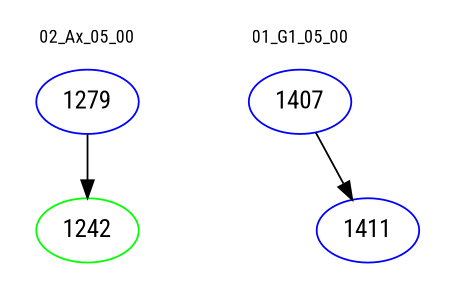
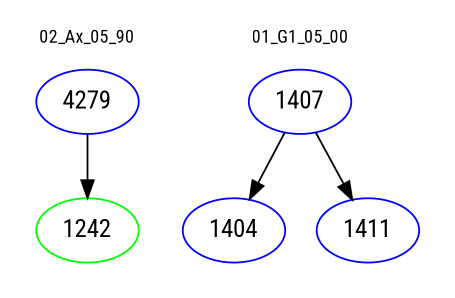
cluster "02_Ax_05_00": label "02_Ax_05_00" -> "02_Ax_05_90"
node "1279": label "1279" -> "4279"
node "1404": added
